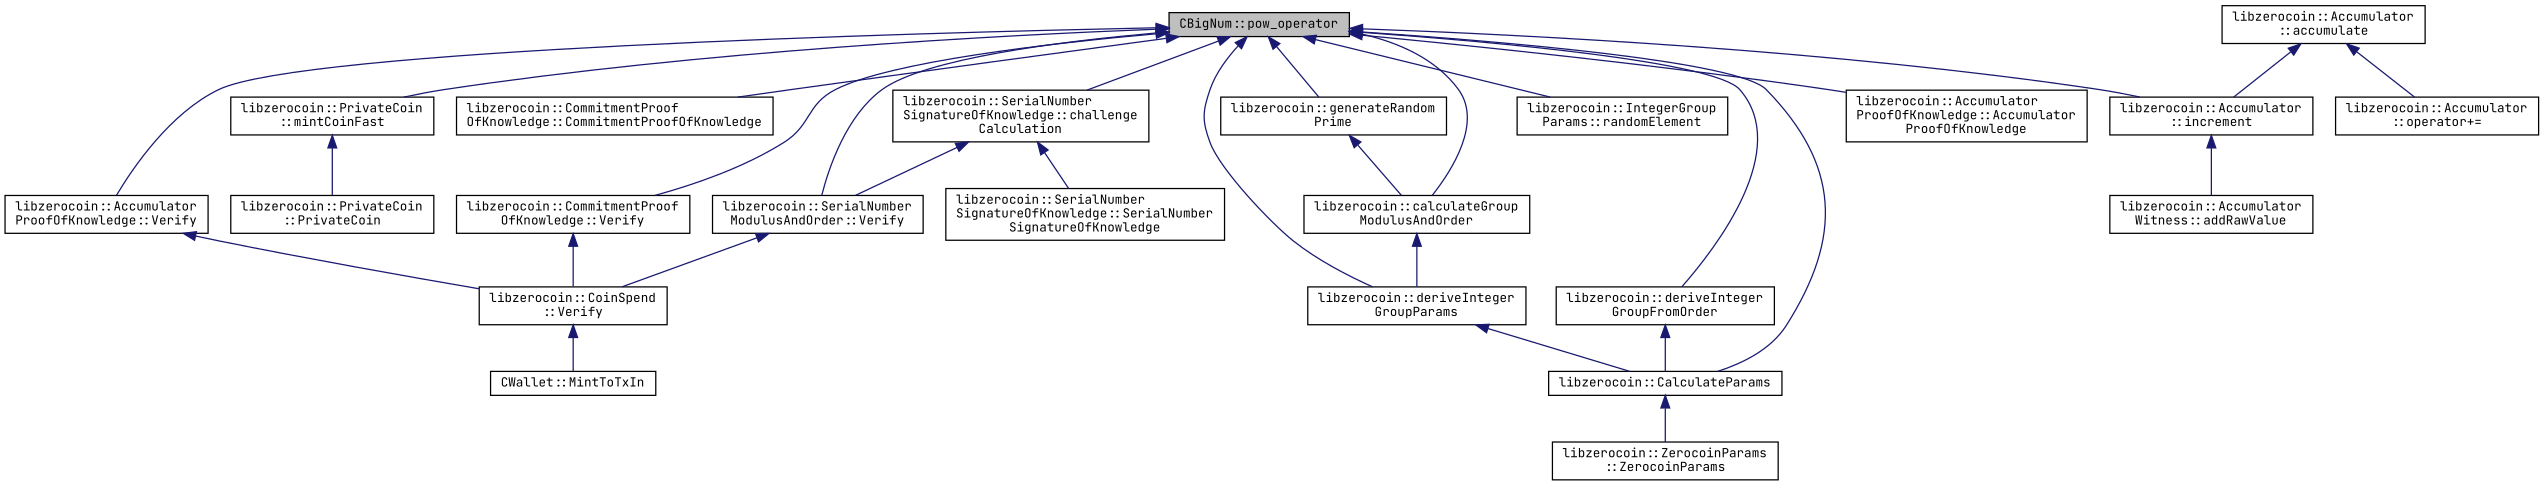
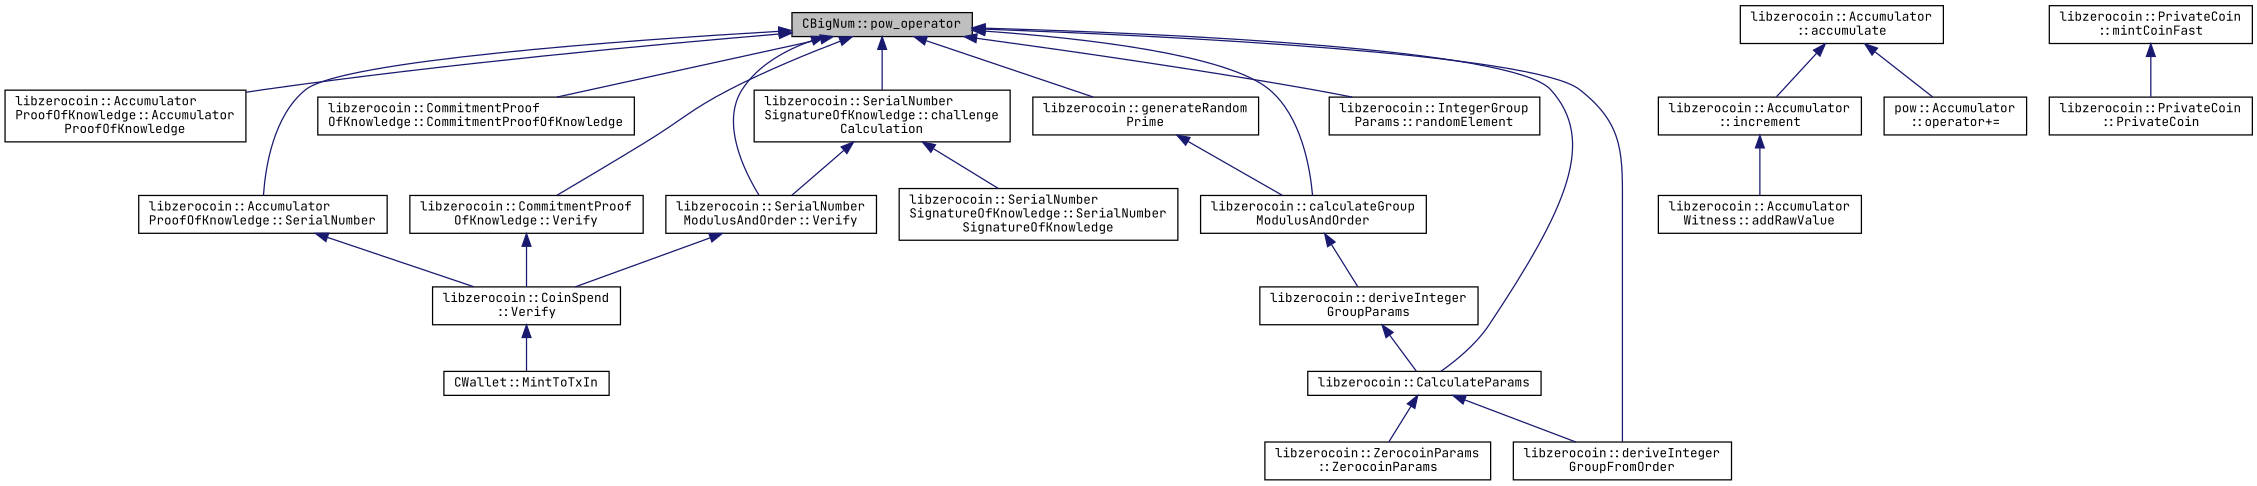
edge "libzerocoin::Accumulator ::increment" -> "CBigNum::pow_operator": removed
edge "libzerocoin::PrivateCoin ::mintCoinFast" -> "CBigNum::pow_operator": removed
node "libzerocoin::Accumulator ::operator+=": label "libzerocoin::Accumulator ::operator+=" -> "pow::Accumulator ::operator+="
edge "libzerocoin::deriveInteger GroupParams" -> "CBigNum::pow_operator": removed
node "libzerocoin::Accumulator ProofOfKnowledge::Verify": label "libzerocoin::Accumulator ProofOfKnowledge::Verify" -> "libzerocoin::Accumulator ProofOfKnowledge::SerialNumber"
edge "libzerocoin::CalculateParams" -> "libzerocoin::deriveInteger GroupFromOrder": reversed
